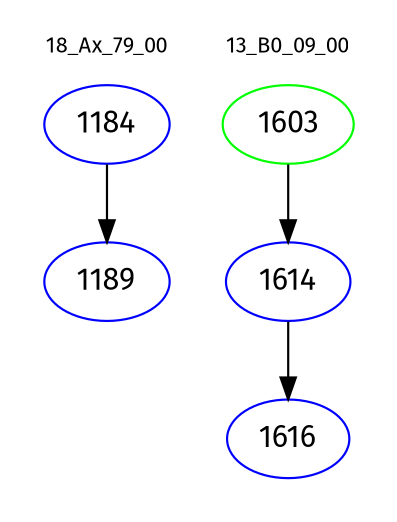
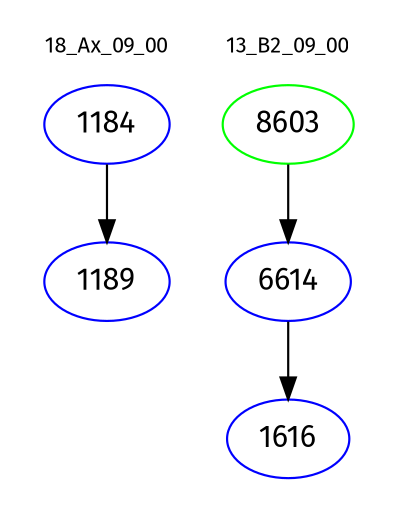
cluster "18_Ax_79_00": label "18_Ax_79_00" -> "18_Ax_09_00"
cluster "13_B0_09_00": label "13_B0_09_00" -> "13_B2_09_00"
node "1603": label "1603" -> "8603"
node "1614": label "1614" -> "6614"
